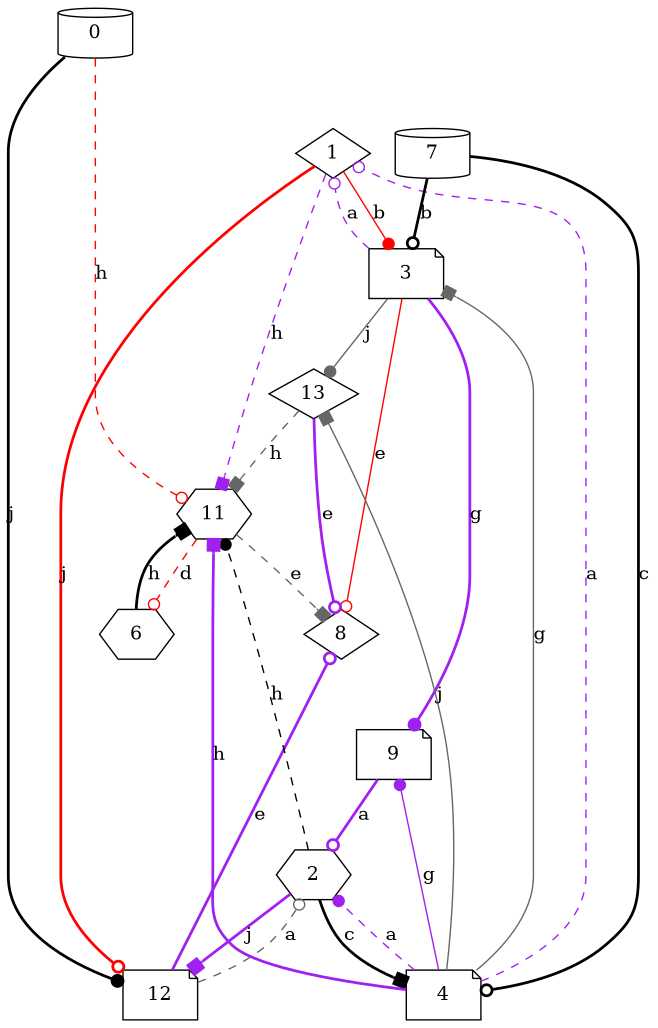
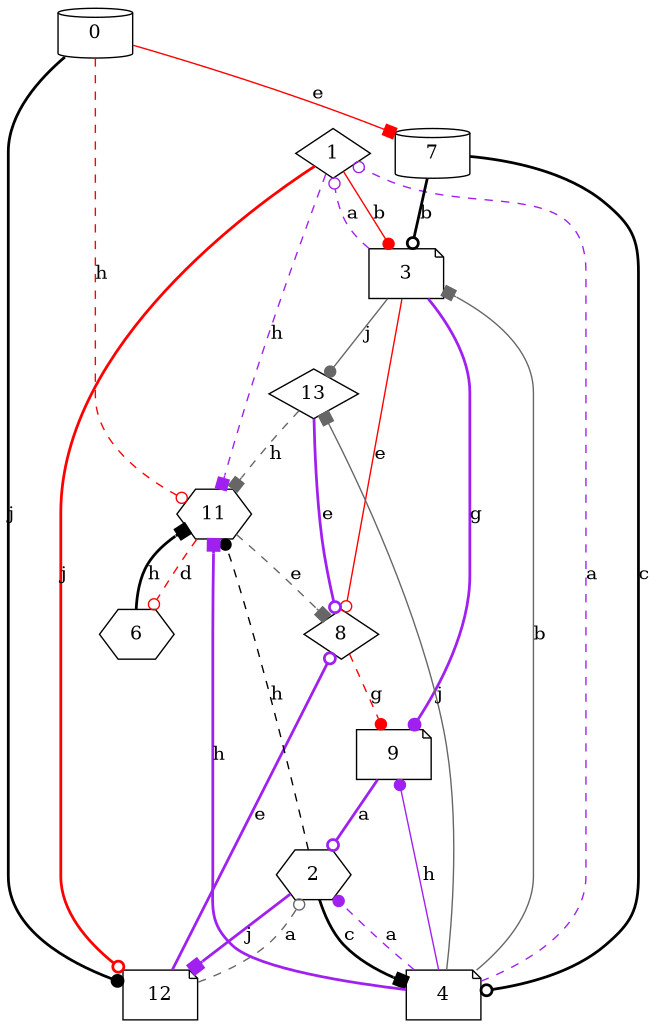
edge "0" -> "7": added, label "e"
edge "4" -> "3": label "g" -> "b"
edge "8" -> "9": added, label "g"
edge "4" -> "9": label "g" -> "h"
